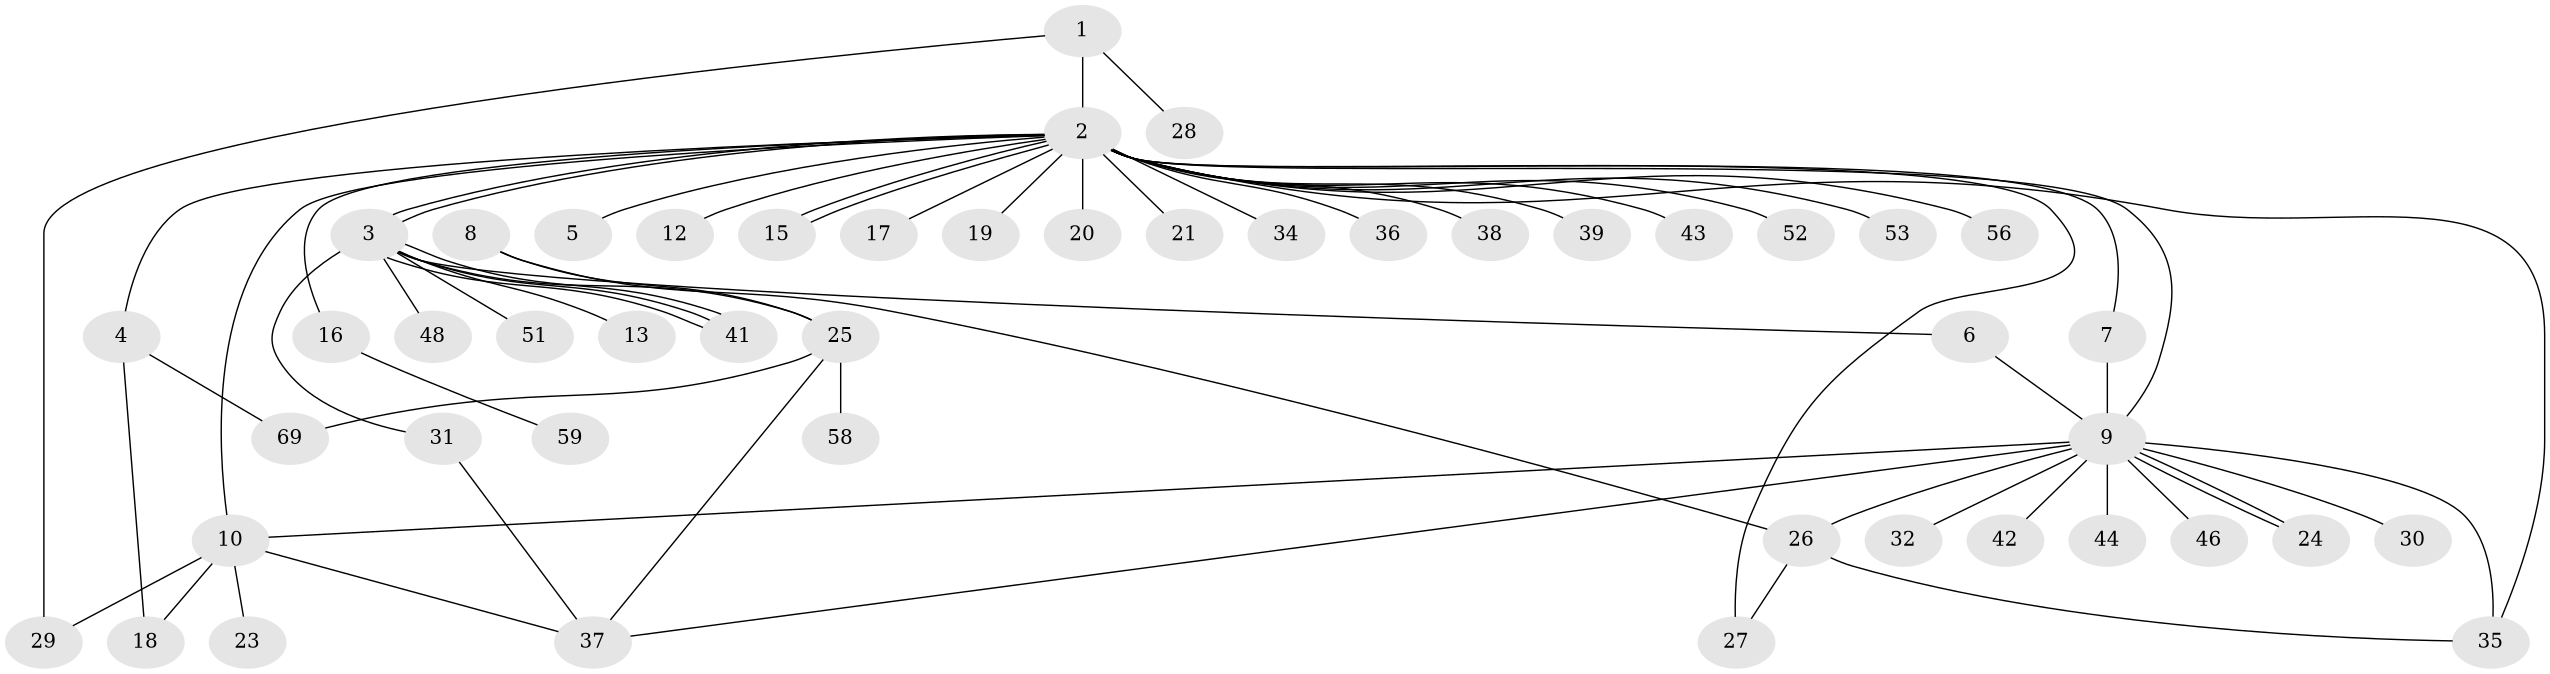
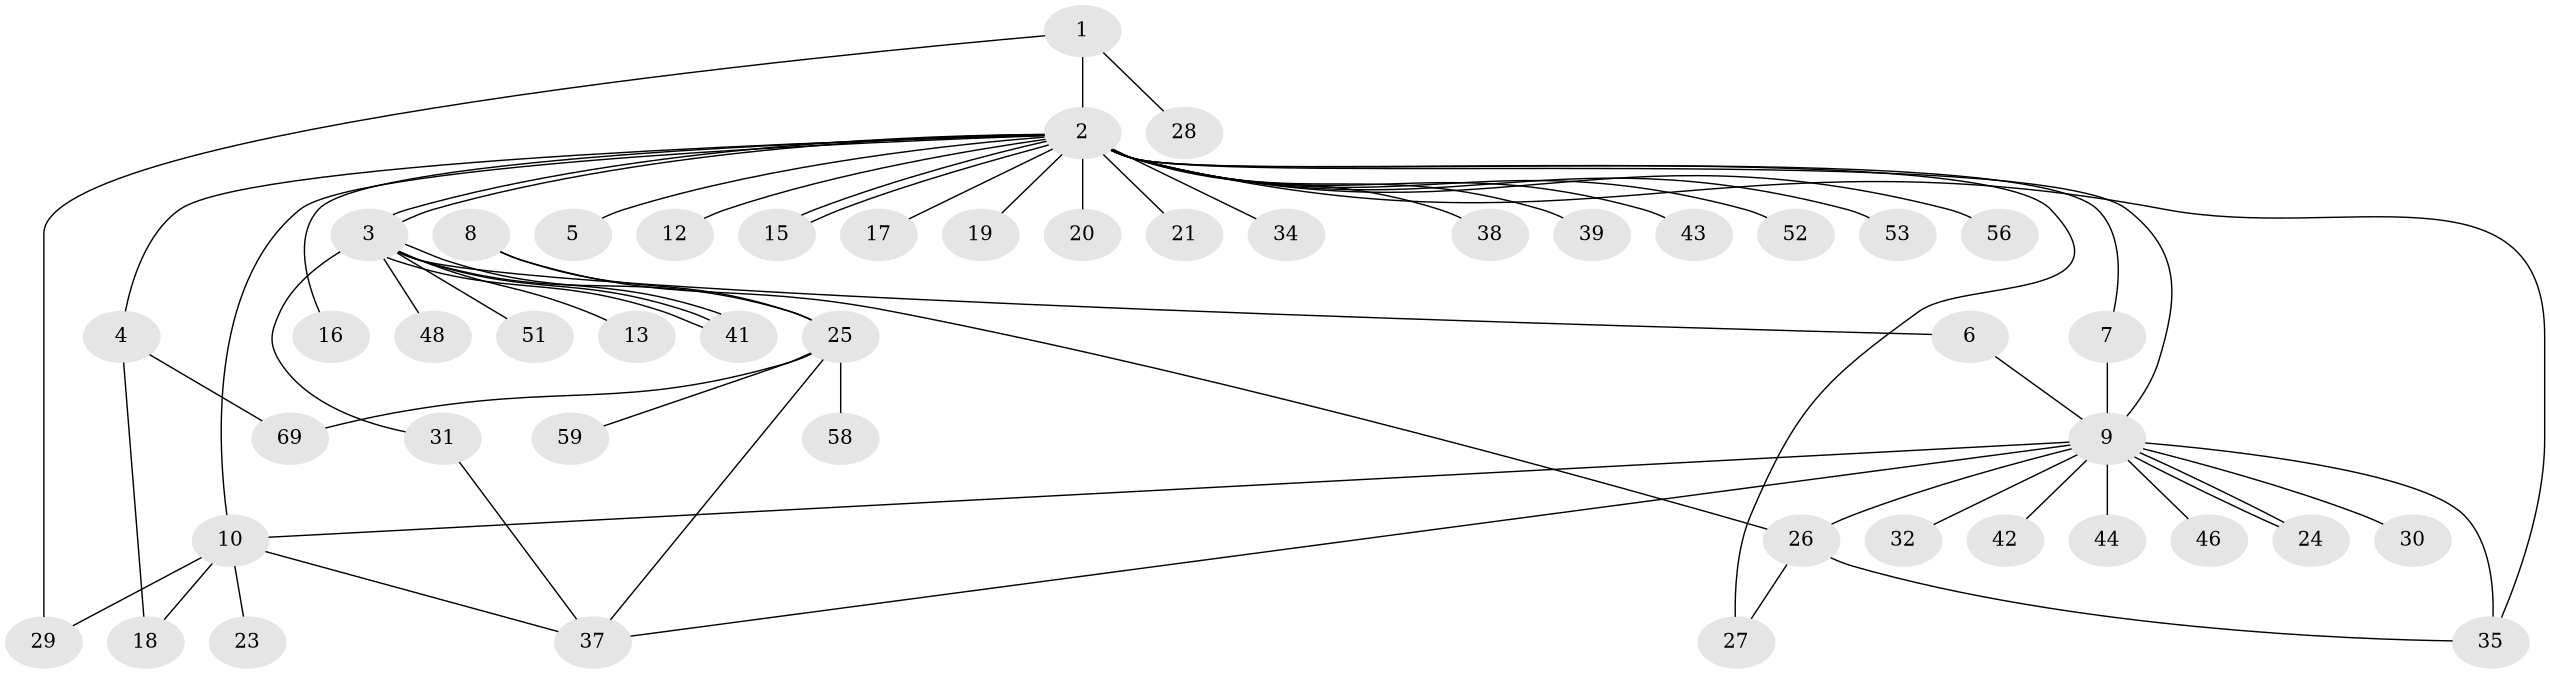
node "36": removed
edge "16" -- "59": now "25" -- "59"
